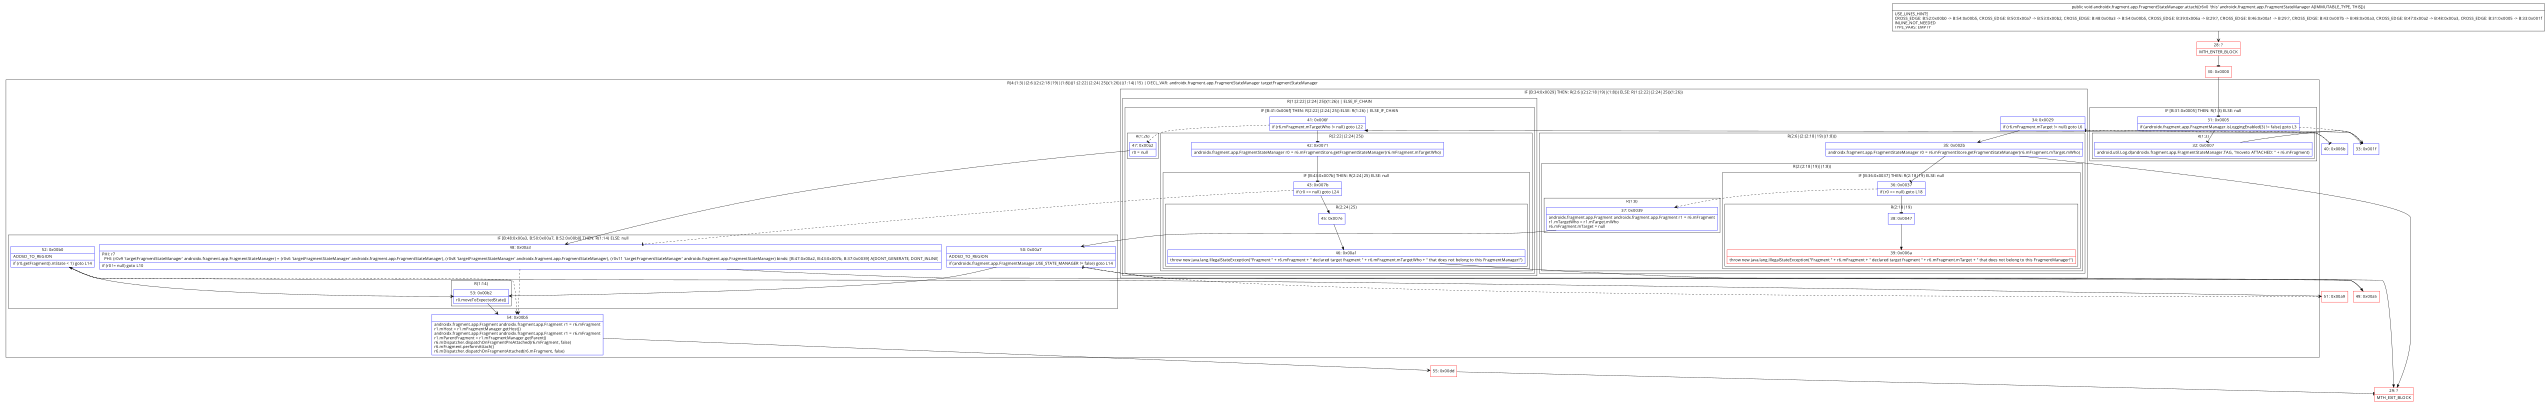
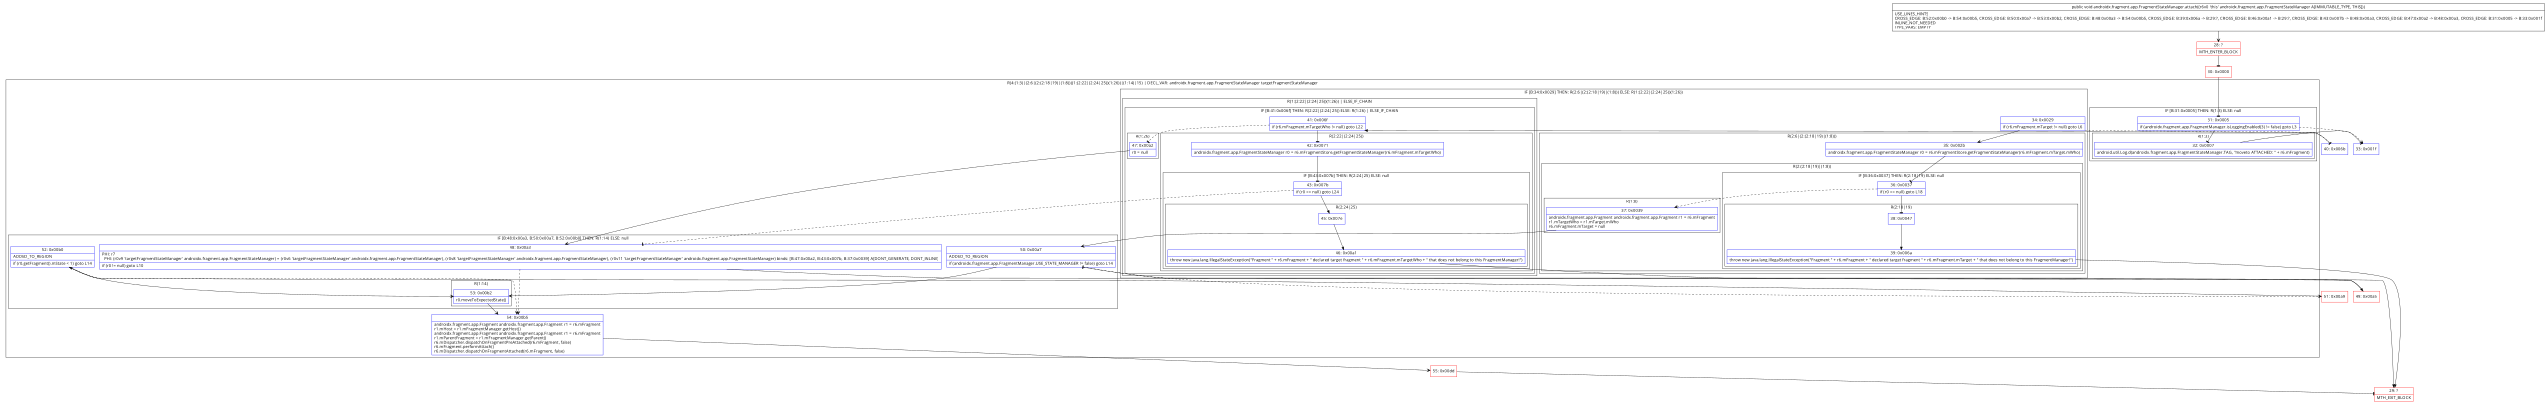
edge "33: 0x001f" -> "34: 0x0029": removed
edge "35: 0x002b" -> "29: ?": now "39: 0x006a" -> "29: ?"
node "39: 0x006a": color red -> blue
